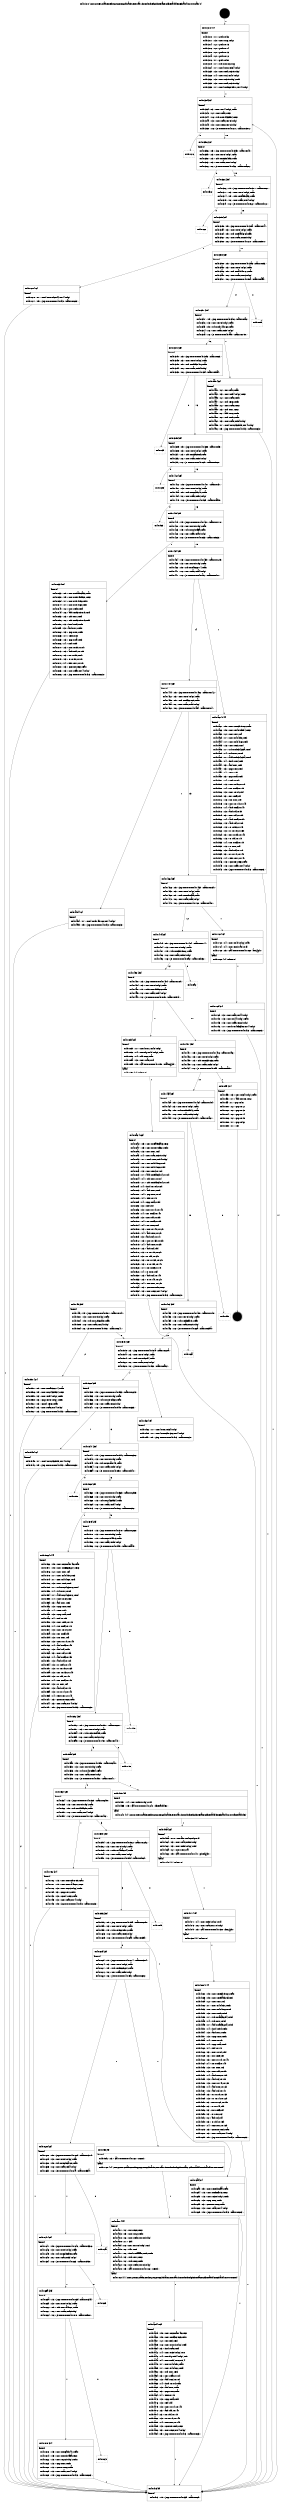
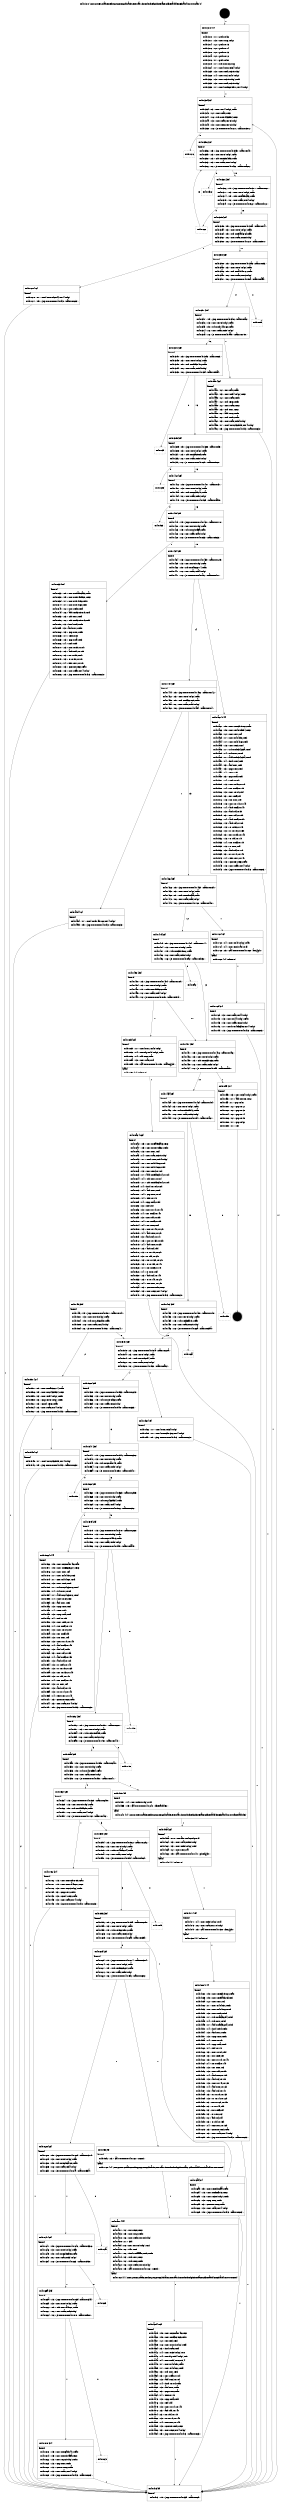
edge "0x40133f [23]" -> "0x401356 [22]": now "0x401e22" -> "0x401356 [22]"
edge "0x40147f [25]" -> "0x401498 [25]": now "0x40147f [25]" -> "0x4014b1 [25]"
edge "0x40152e [25]" -> "0x401945 [12]": now "0x401951 [27]" -> "0x401945 [12]"
edge "0x401de2 [19]" -> "0x401f13 [5]": added, label "1"
